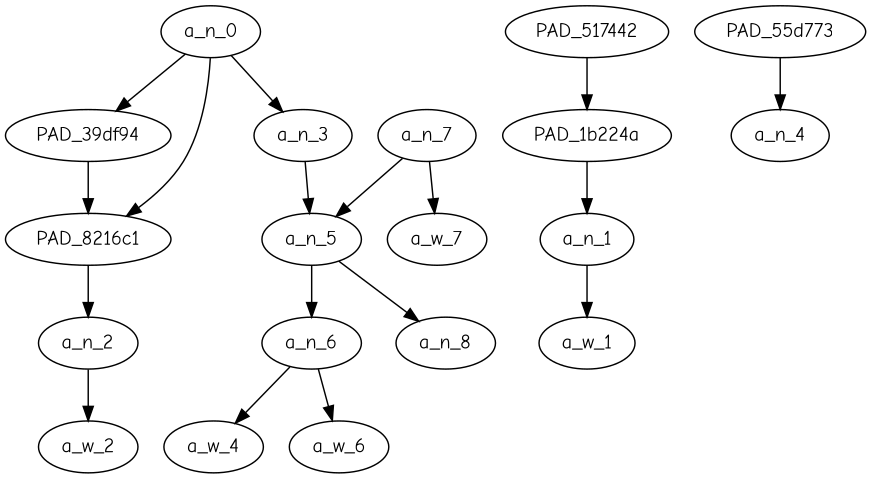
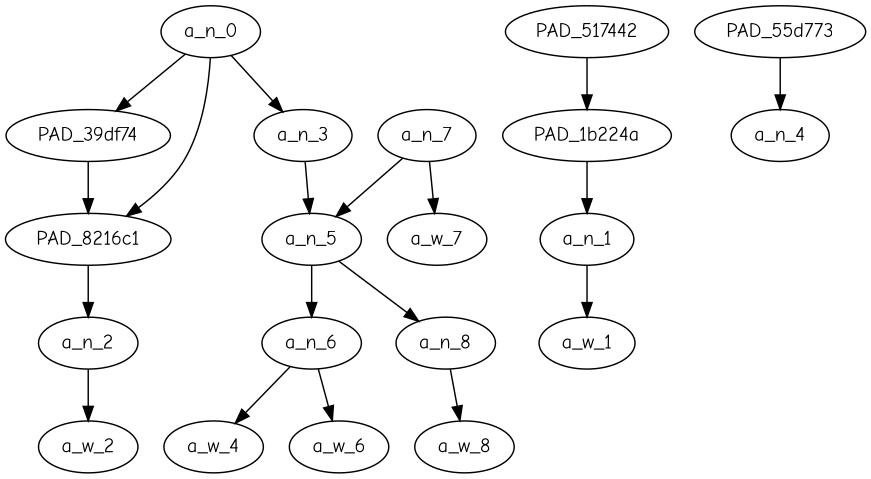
node "PAD_39df94": label "PAD_39df94" -> "PAD_39df74"
node "a_w_8": added
